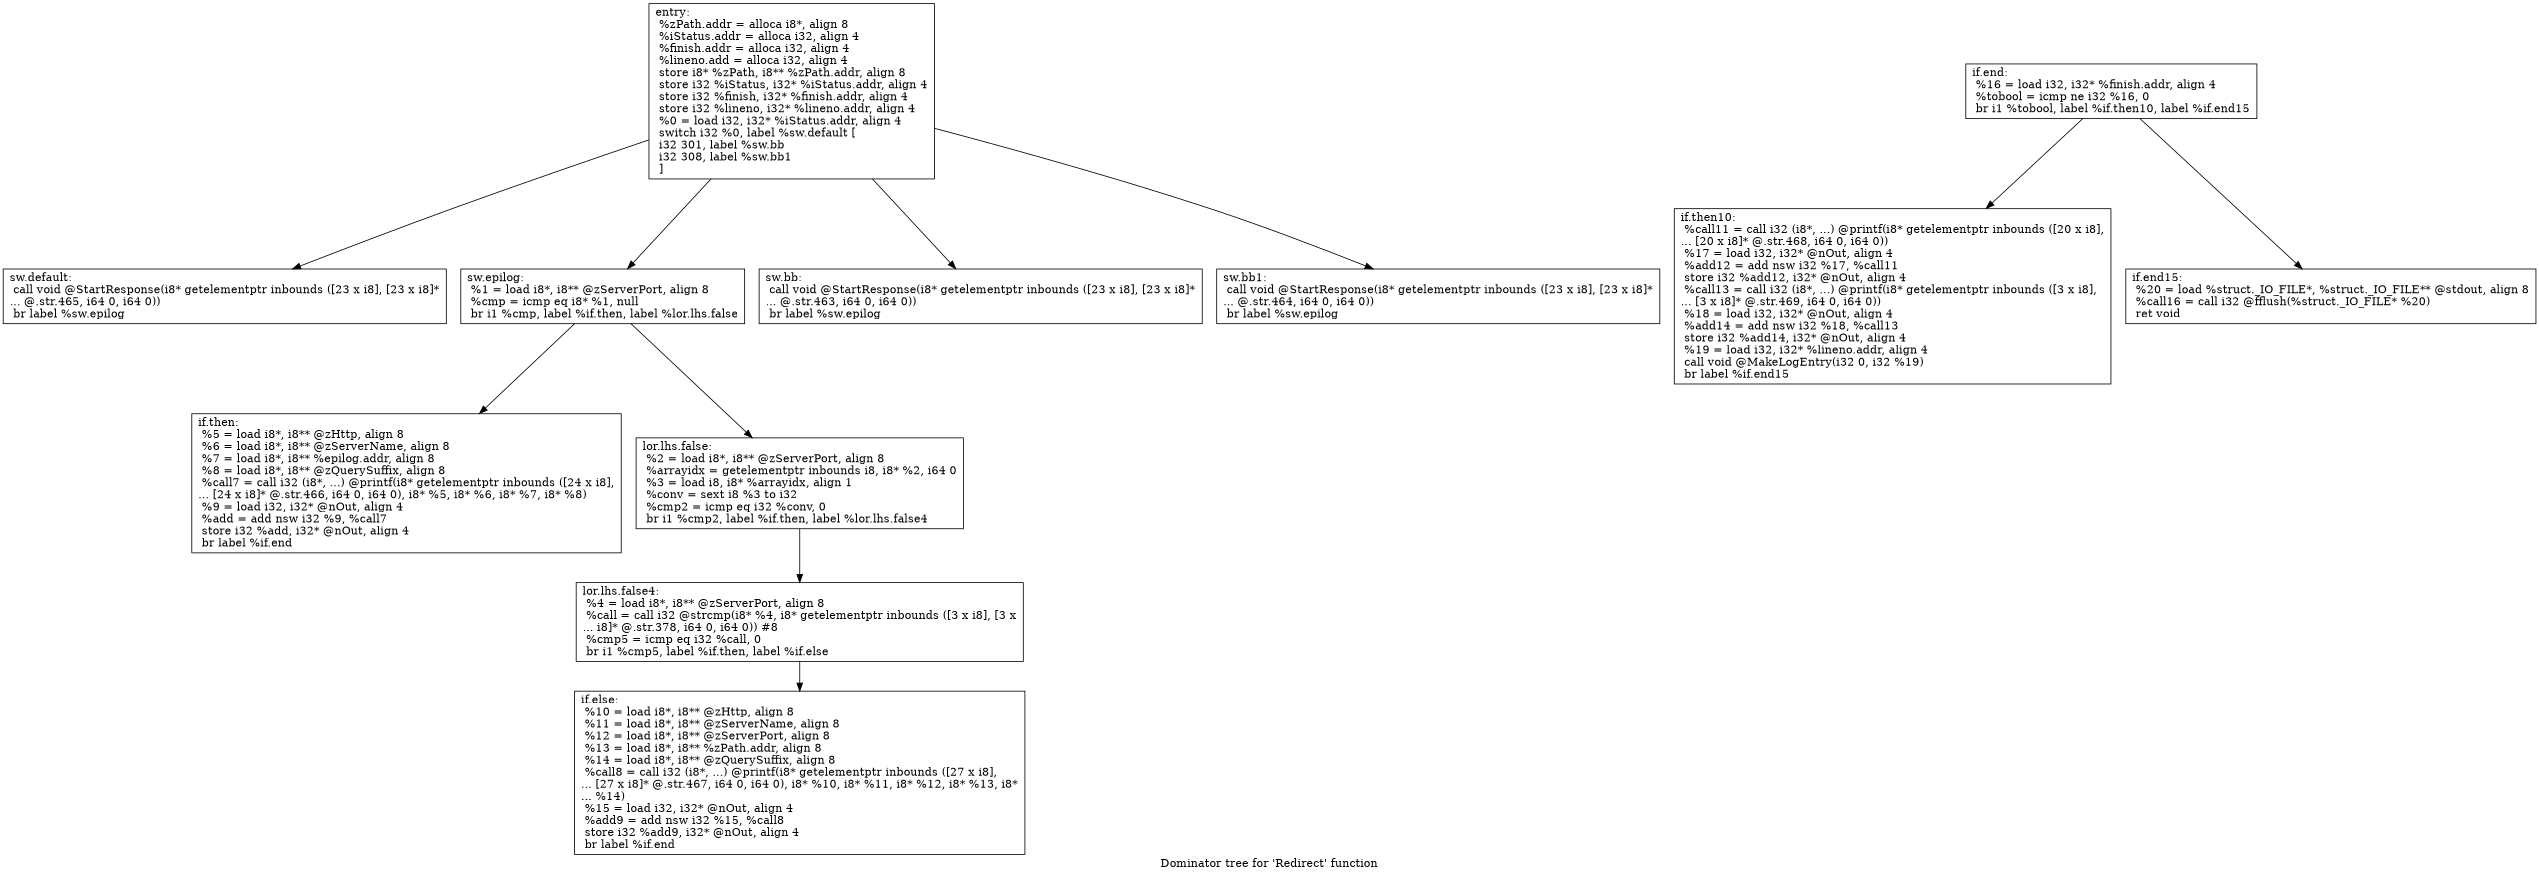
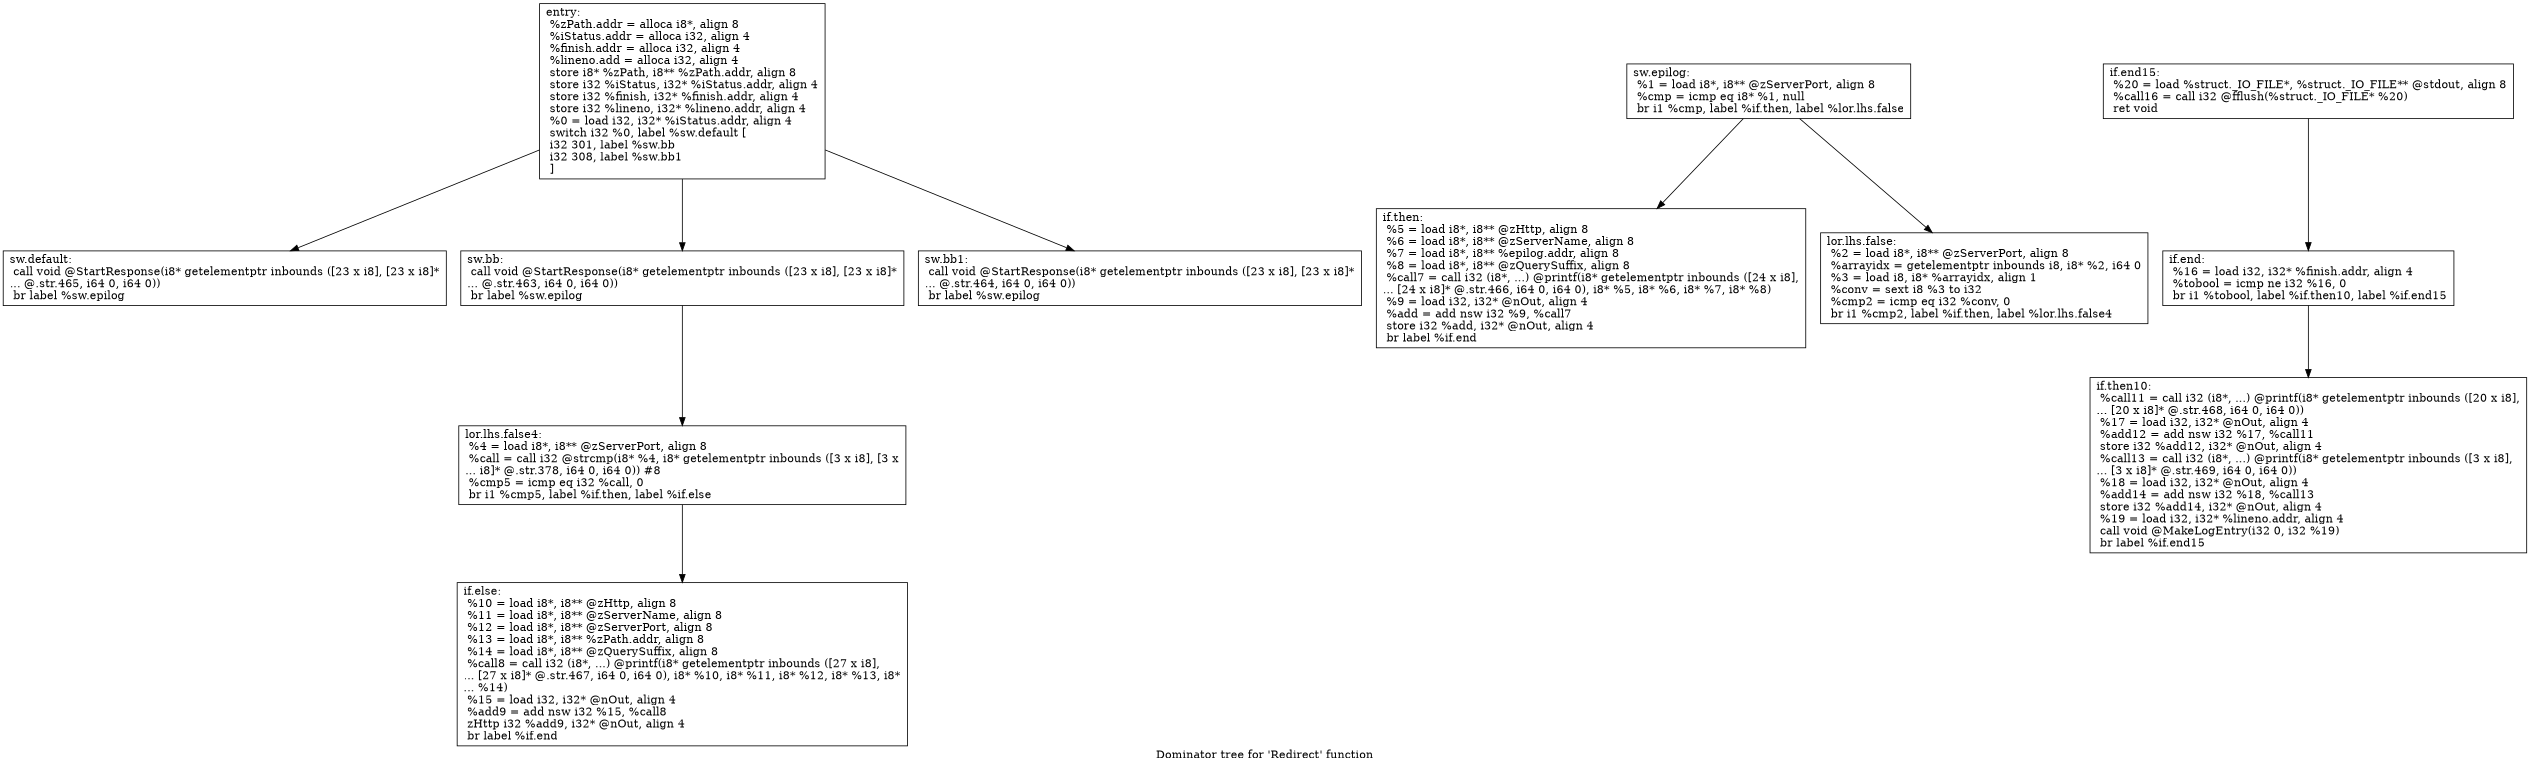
edge "if.end:" -> "if.end15:": reversed
edge "entry:" -> "sw.epilog:": removed
edge "lor.lhs.false:" -> "lor.lhs.false4:": now "sw.bb:" -> "lor.lhs.false4:"
node "if.else:": text "store i32 %add9, i32* @nOut, align 4" -> "zHttp i32 %add9, i32* @nOut, align 4"
